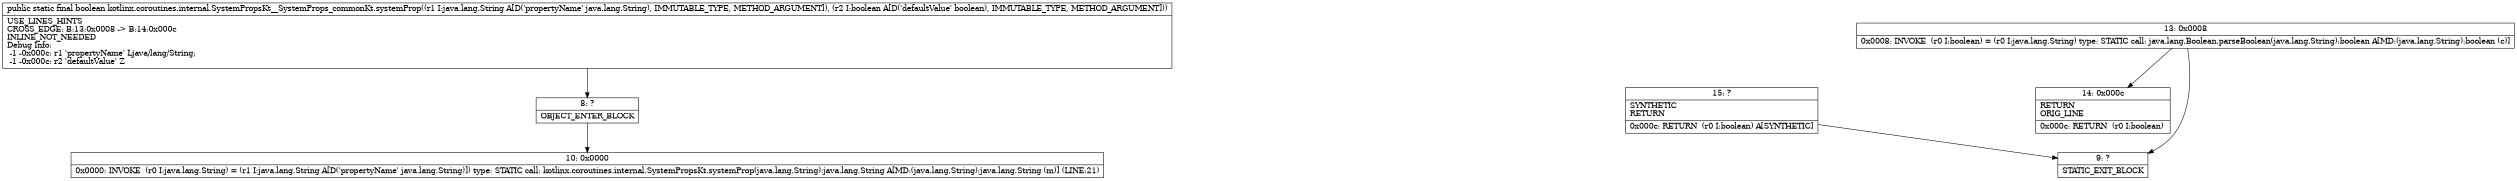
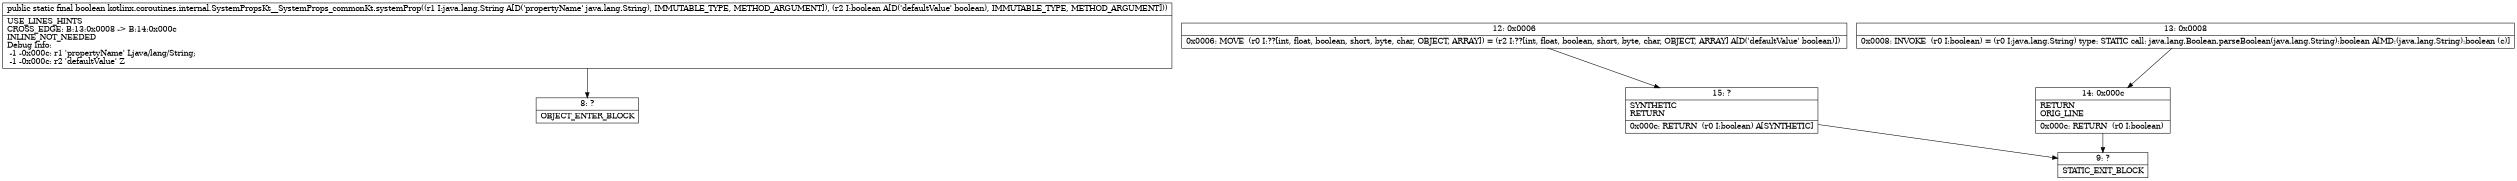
node "12: 0x0006": added
edge "13: 0x0008" -> "9: ?": now "14: 0x000c" -> "9: ?"
node "10: 0x0000": removed
